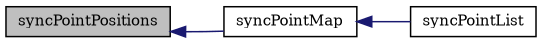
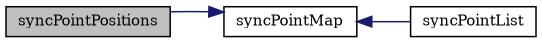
edge "syncPointMap" -> "syncPointPositions": reversed
